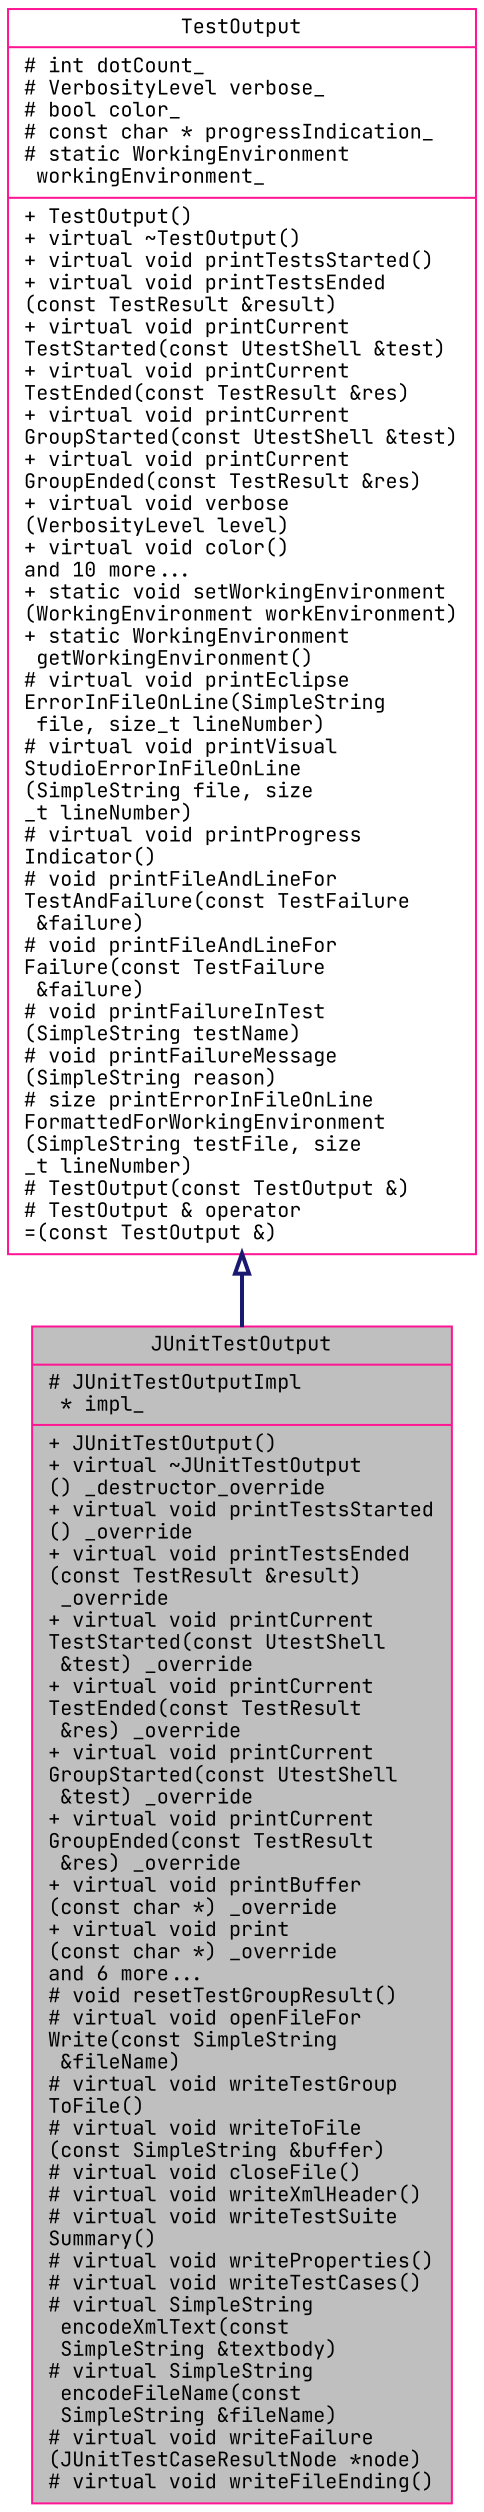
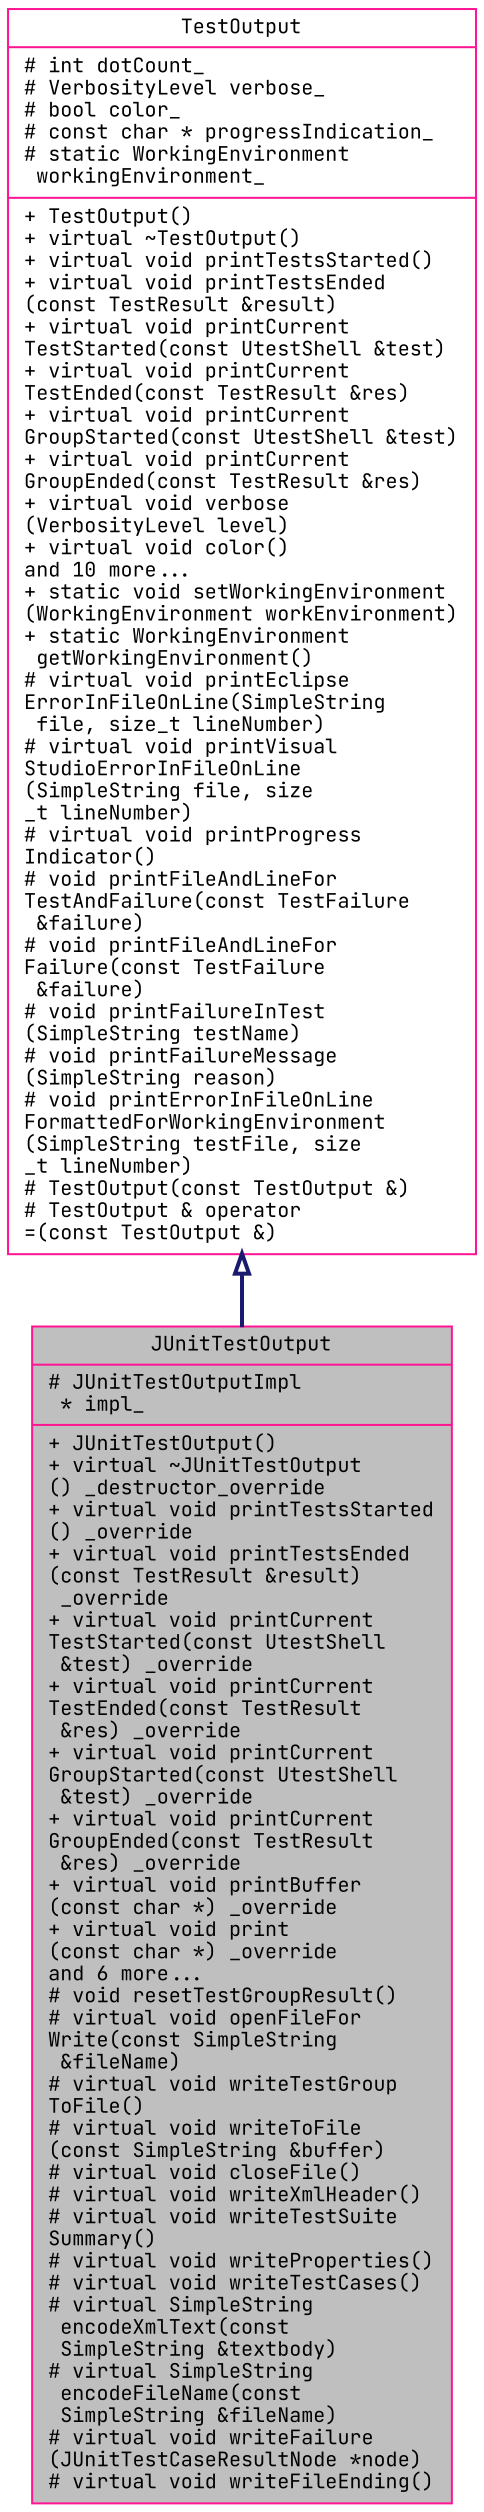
node "TestOutput": text "# size printErrorInFileOnLine" -> "# void printErrorInFileOnLine"
